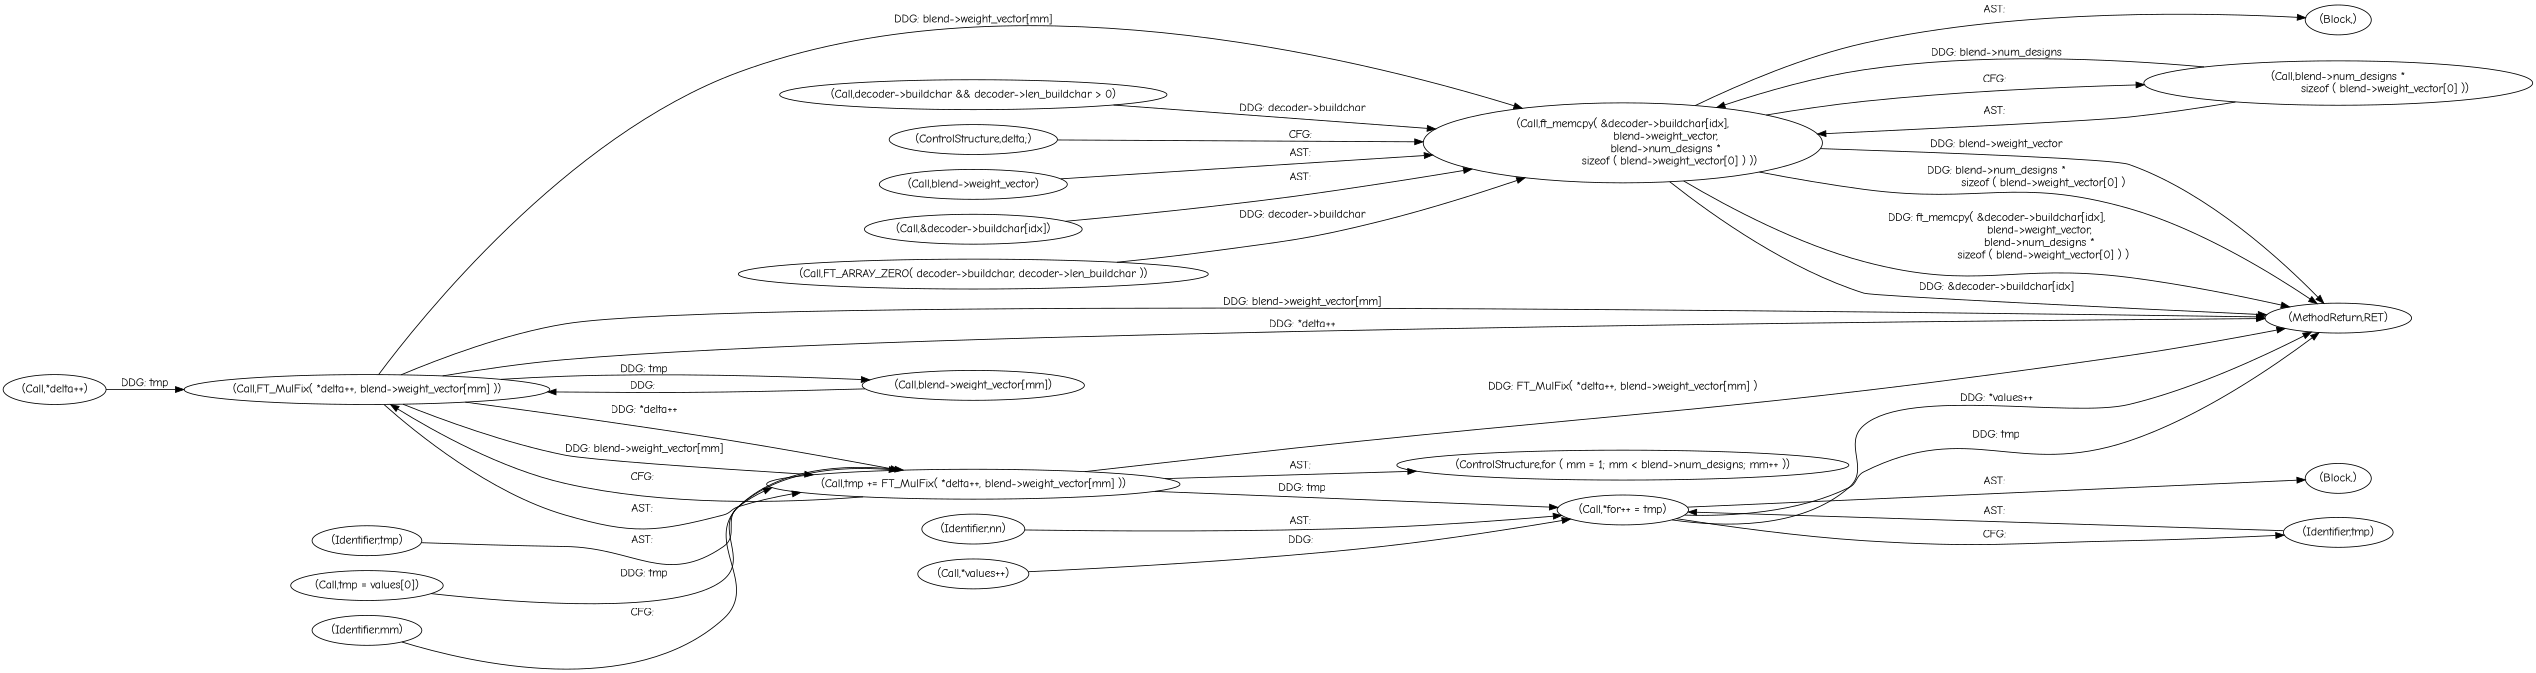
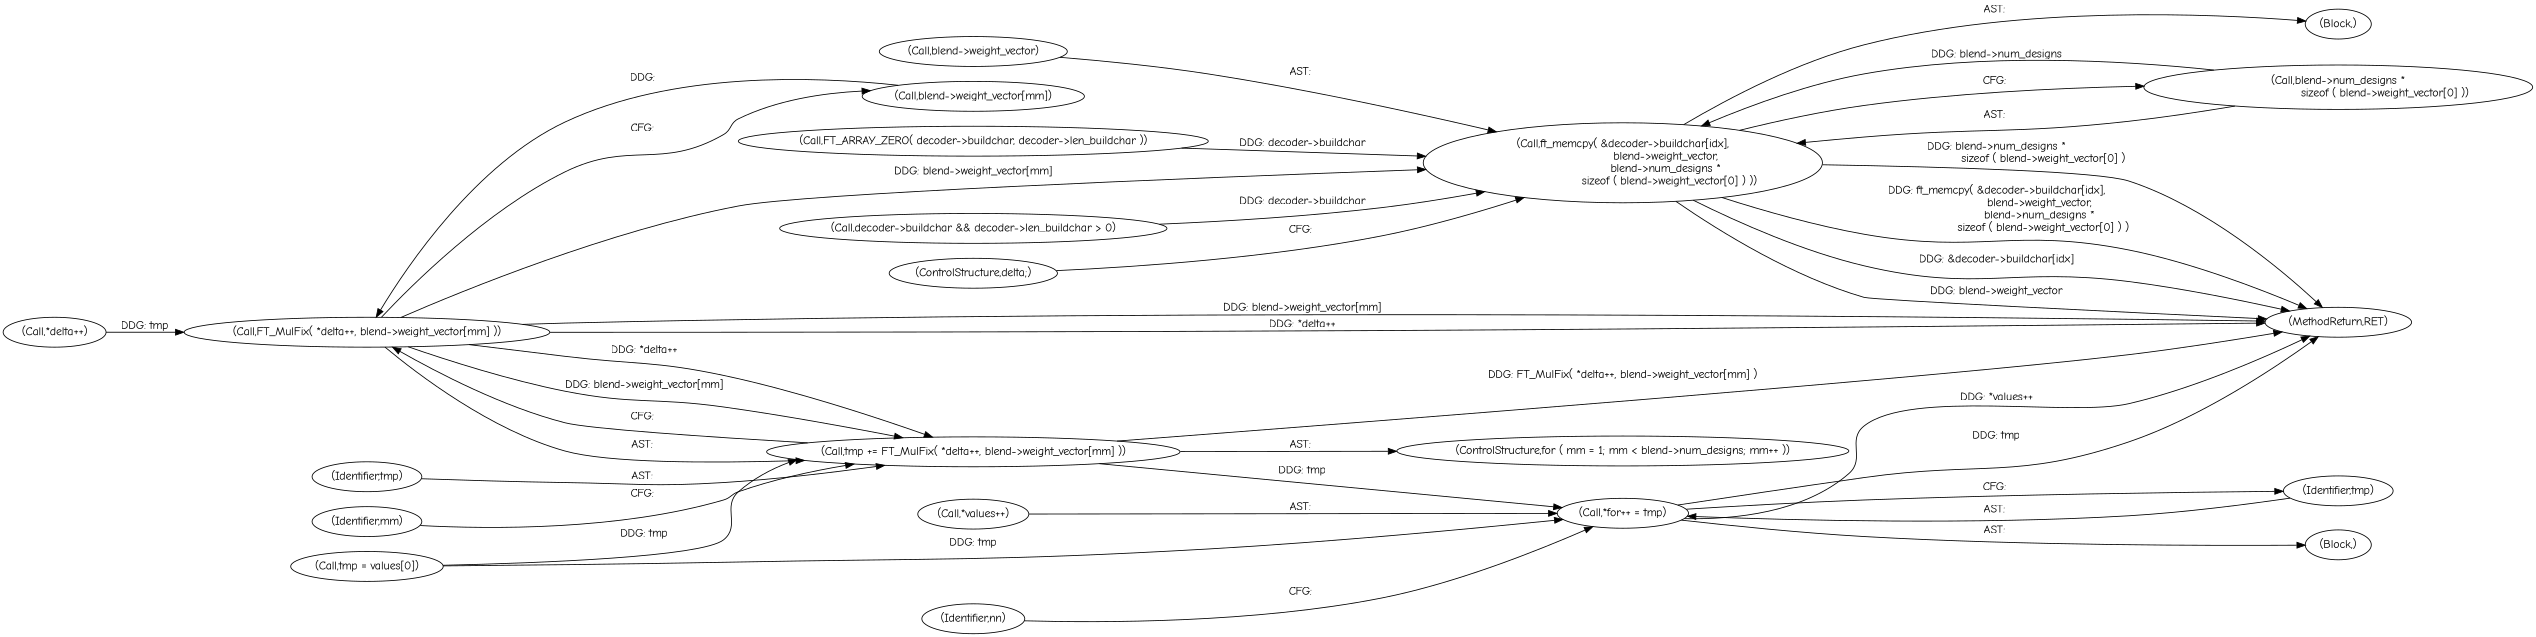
node "(Call,&decoder->buildchar[idx])": removed
edge "(Call,FT_MulFix( *delta++, blend->weight_vector[mm] ))" -> "(Call,blend->weight_vector[mm])": label "DDG: tmp" -> "CFG: "
edge "(Identifier,nn)" -> "(Call,*for++ = tmp)": label "AST: " -> "CFG: "
edge "(Call,*values++)" -> "(Call,*for++ = tmp)": label "DDG: " -> "AST: "
edge "(Call,tmp = values[0])" -> "(Call,*for++ = tmp)": added, label "DDG: tmp"
